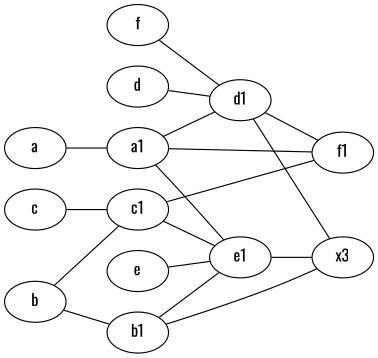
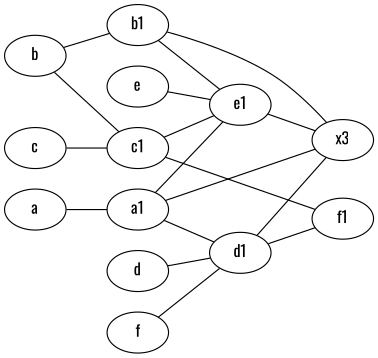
edge "a1" -- "f1": now "a1" -- "x3"
